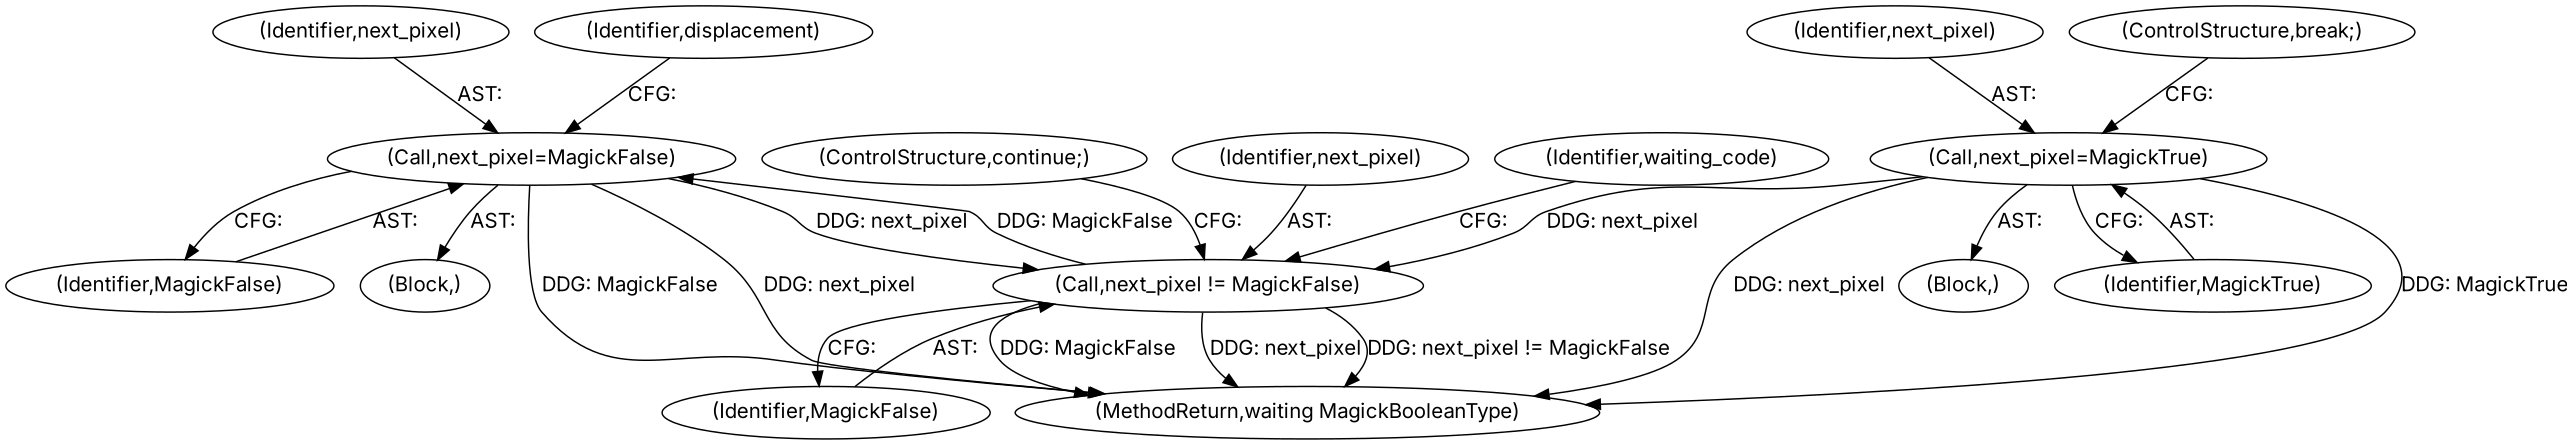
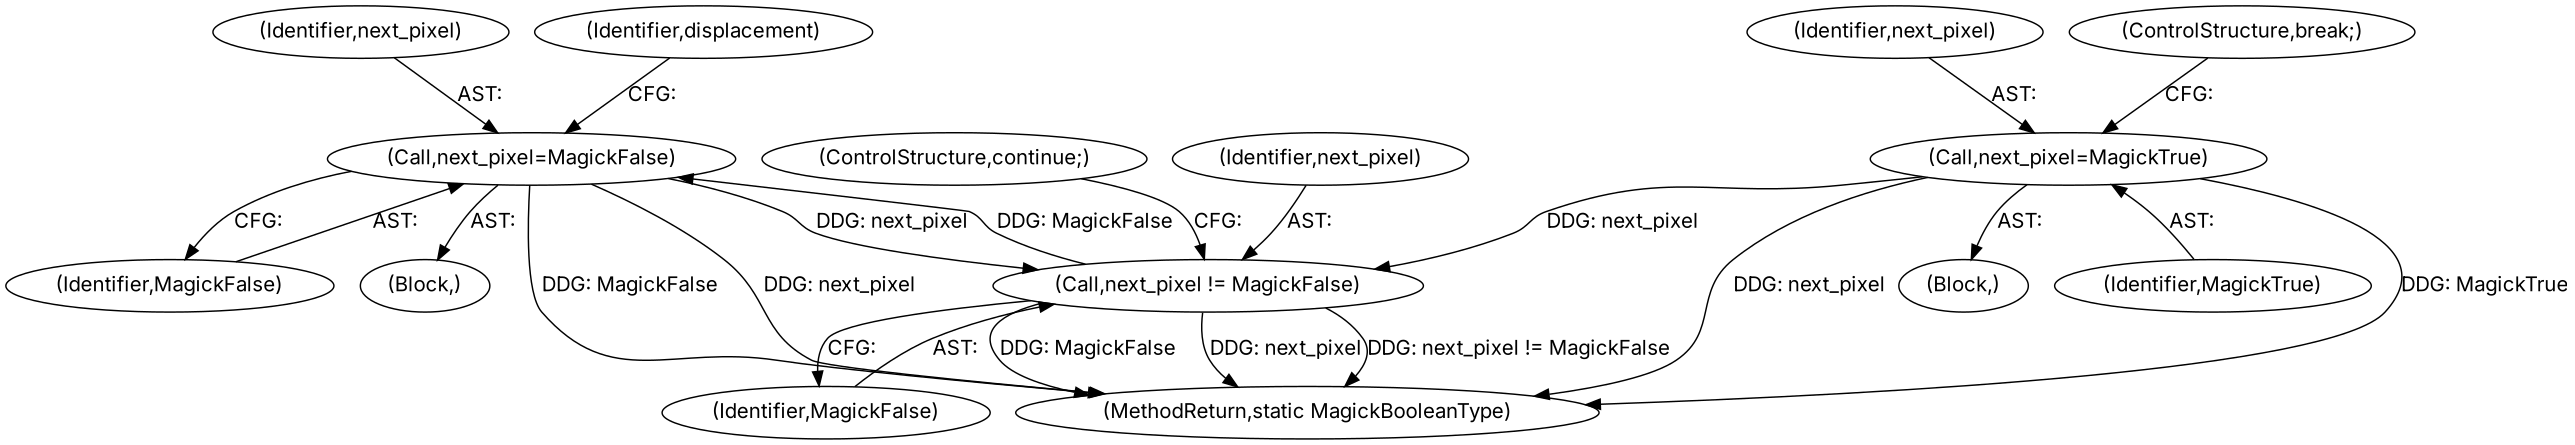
node "(Identifier,waiting_code)": removed
edge "(Call,next_pixel=MagickTrue)" -> "(Identifier,MagickTrue)": removed, label "CFG:"
node "(MethodReturn,waiting MagickBooleanType)": label "(MethodReturn,waiting MagickBooleanType)" -> "(MethodReturn,static MagickBooleanType)"
